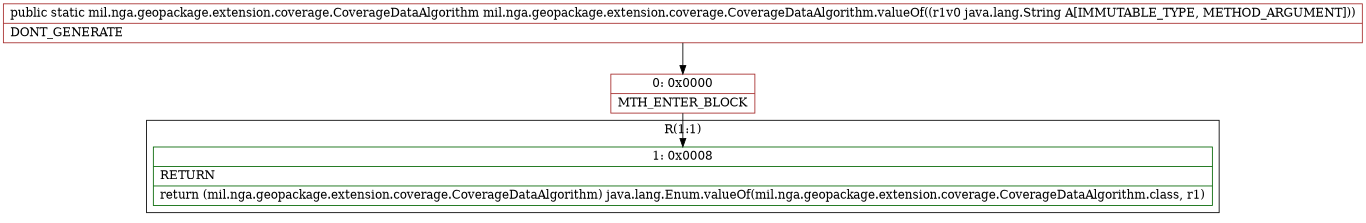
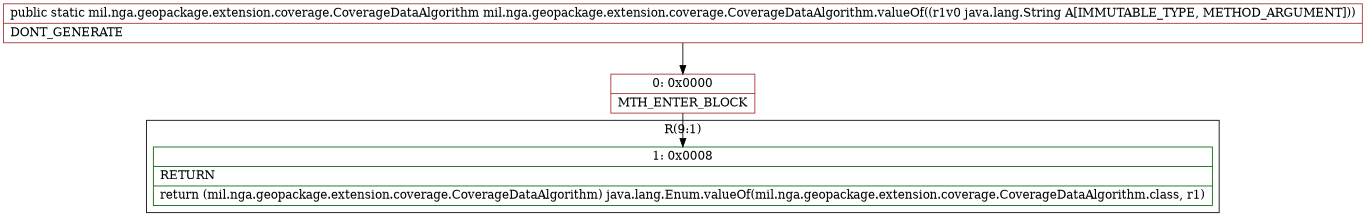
cluster "R(1:1)": label "R(1:1)" -> "R(9:1)"
